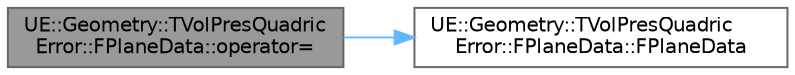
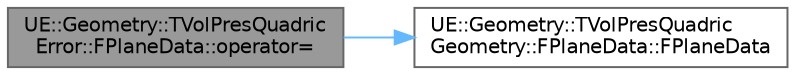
node "UE::Geometry::TVolPresQuadric Error::FPlaneData::FPlaneData": label "UE::Geometry::TVolPresQuadric Error::FPlaneData::FPlaneData" -> "UE::Geometry::TVolPresQuadric Geometry::FPlaneData::FPlaneData"
